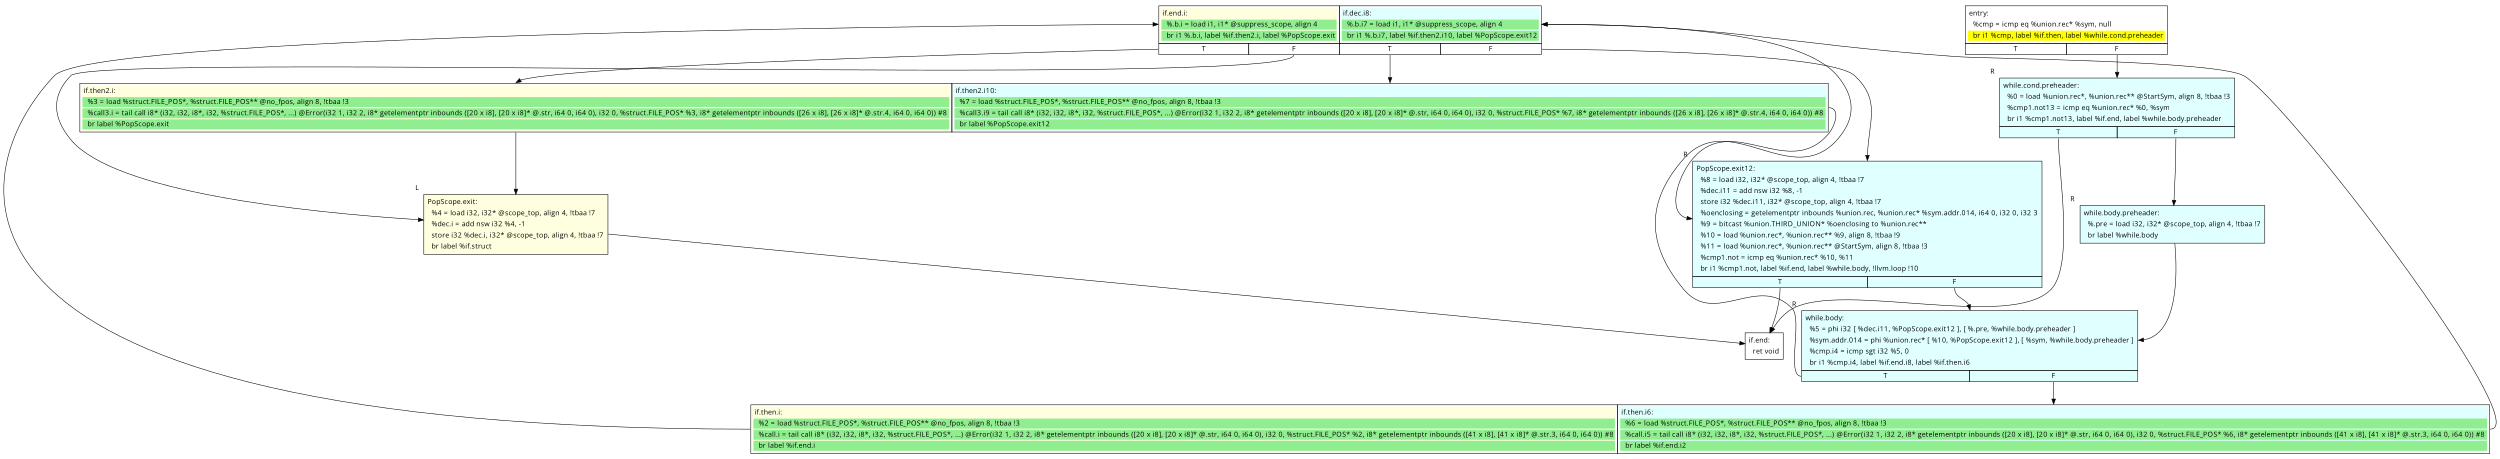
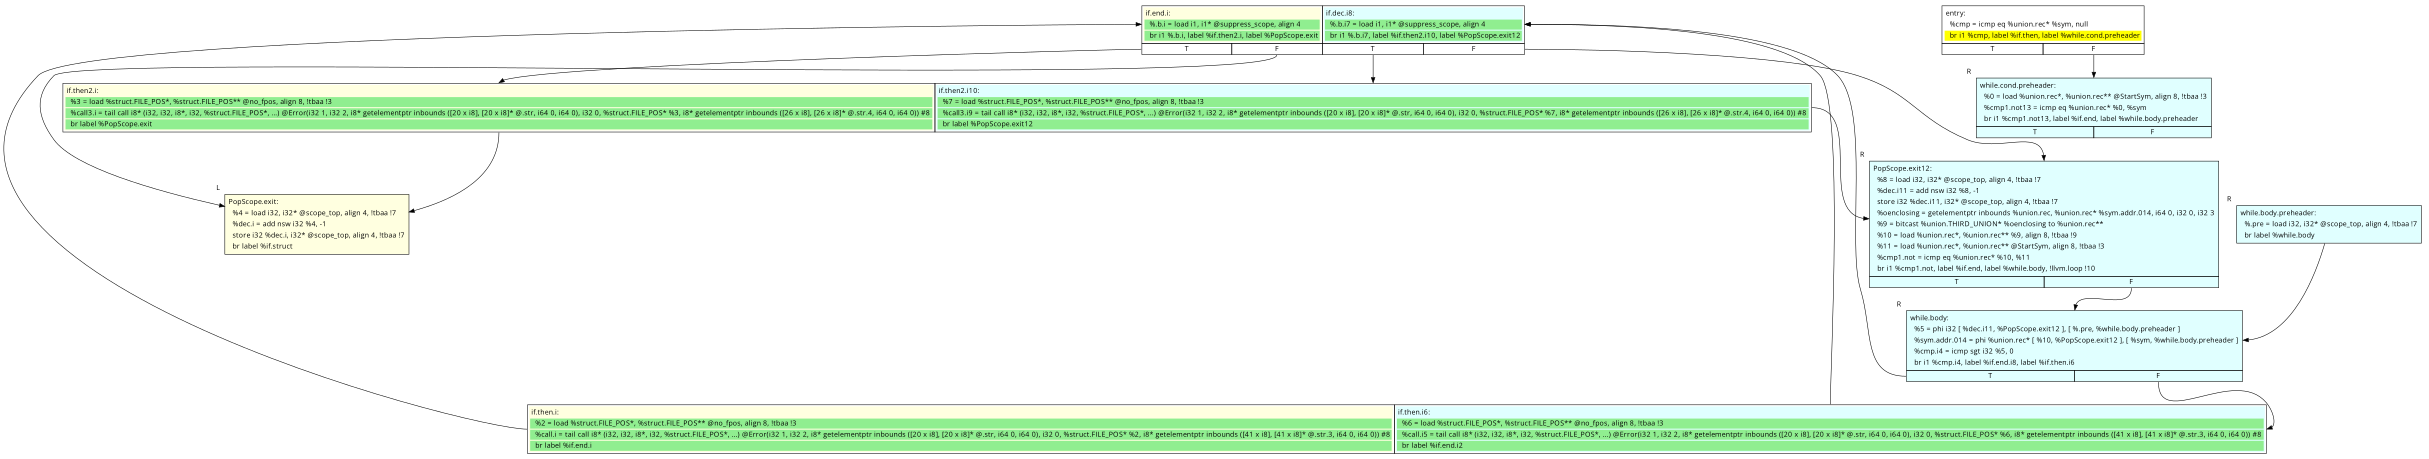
edge "while.cond.preheader:" -> "while.body.preheader:": removed
node "if.end:": removed
